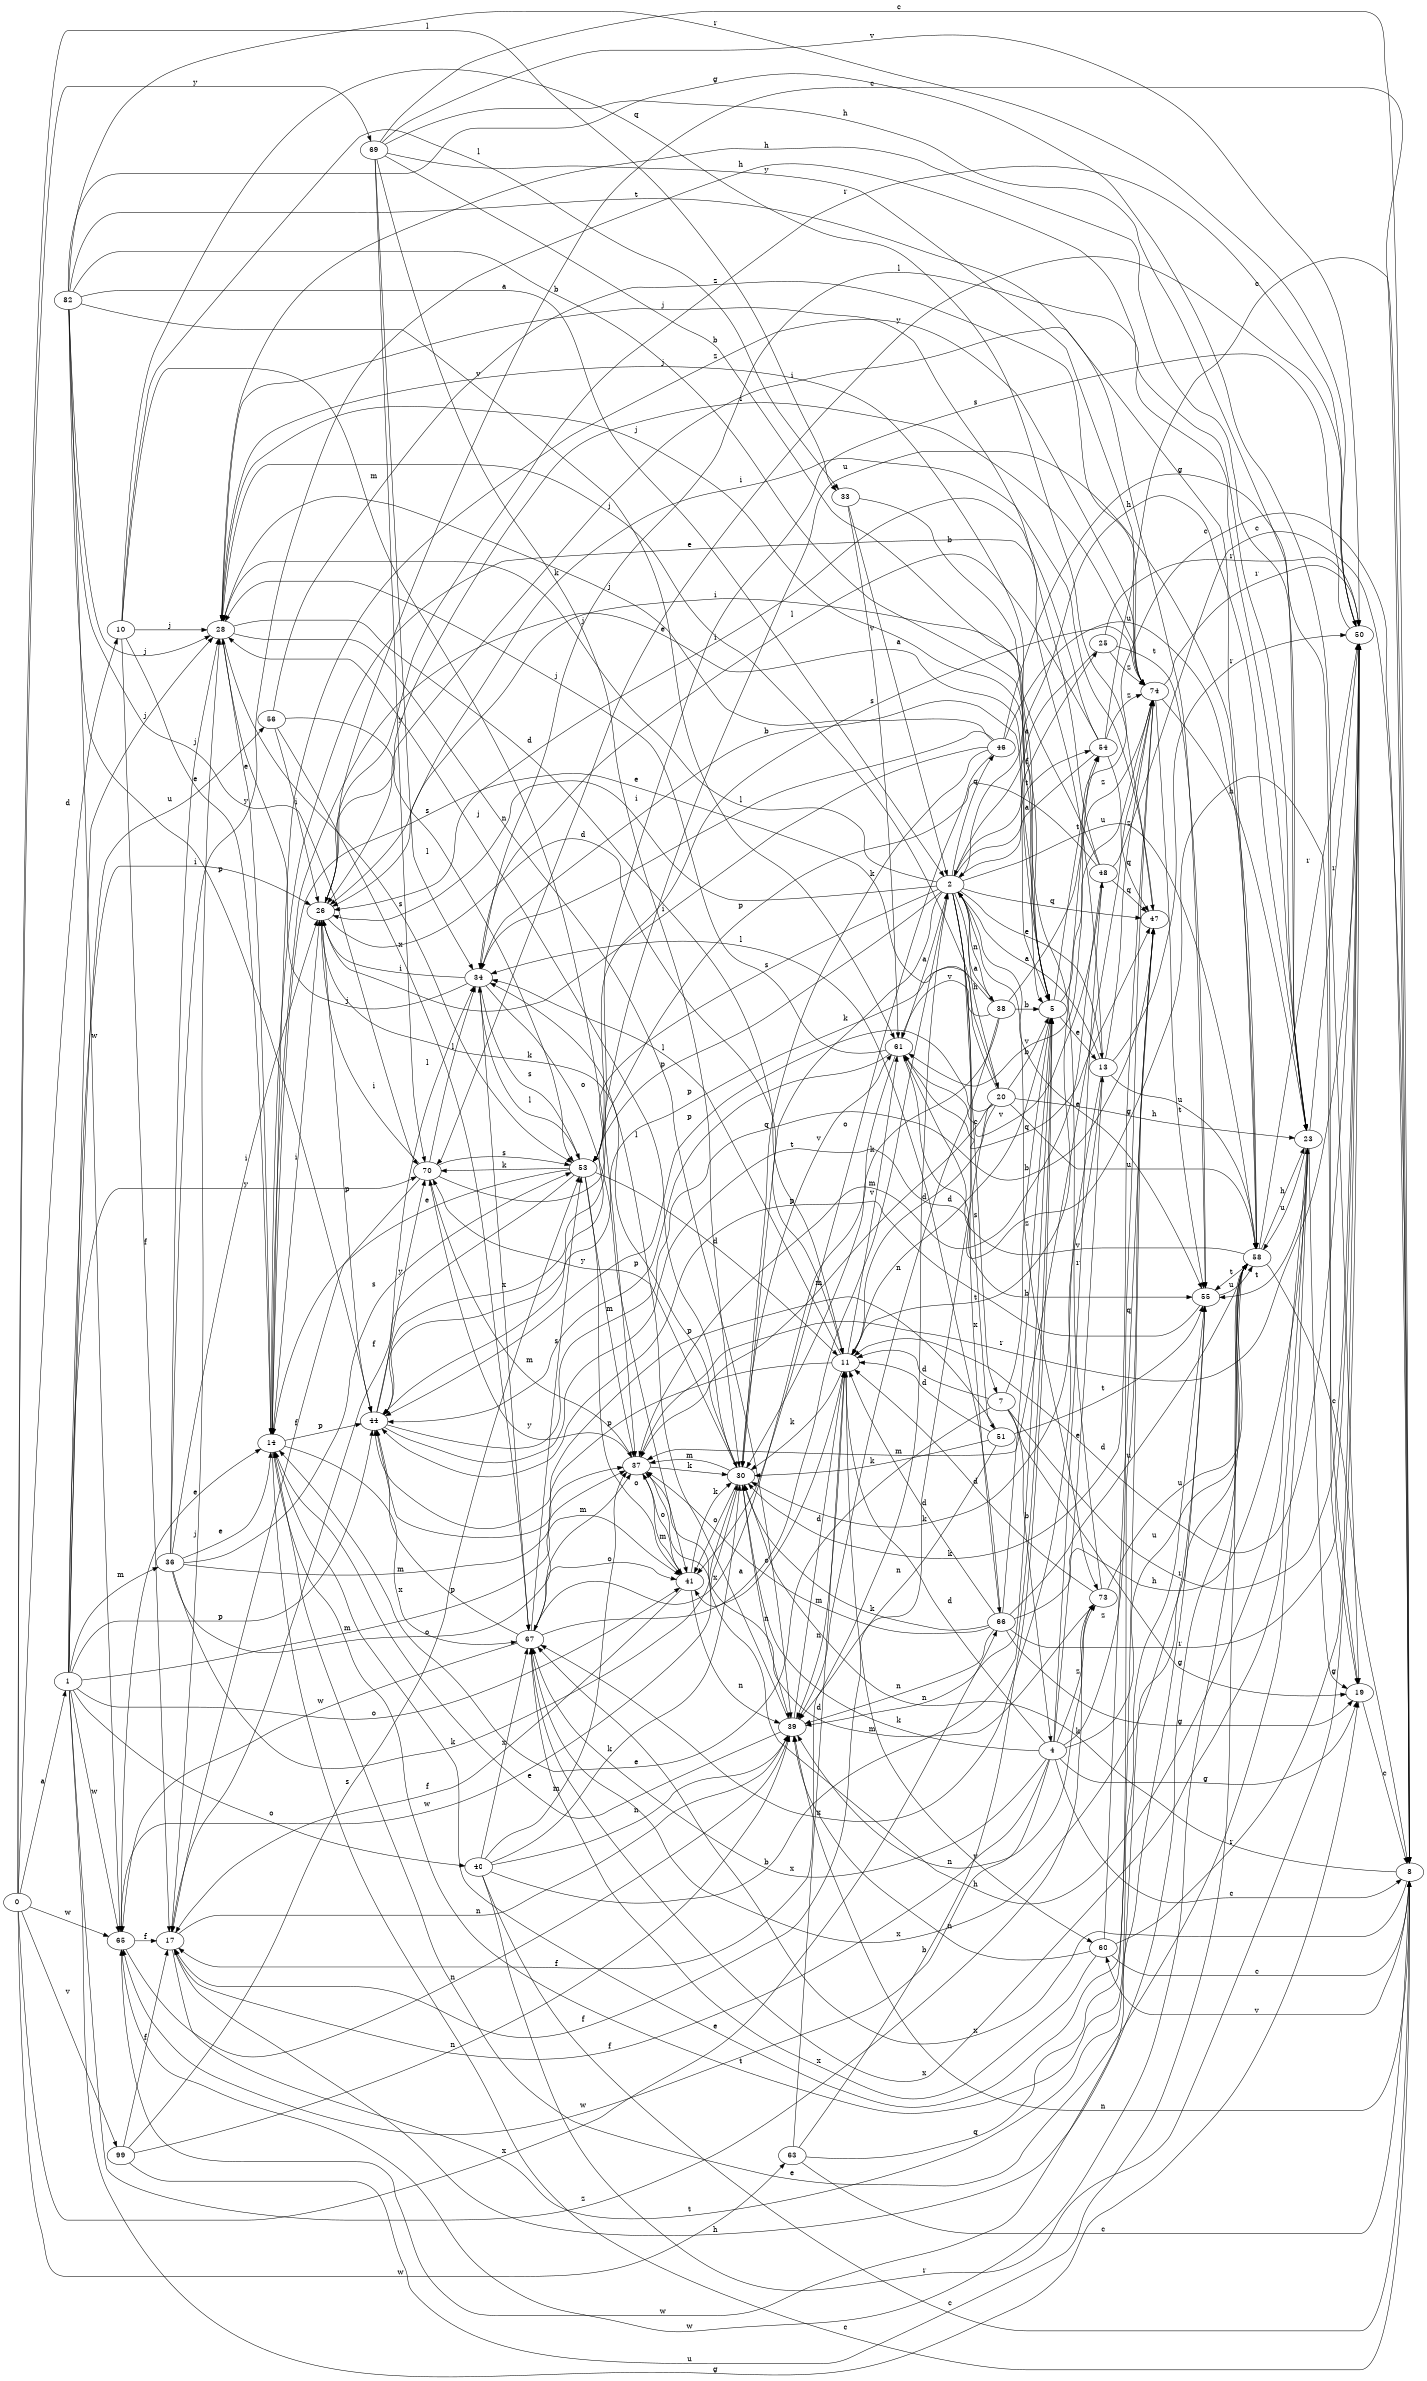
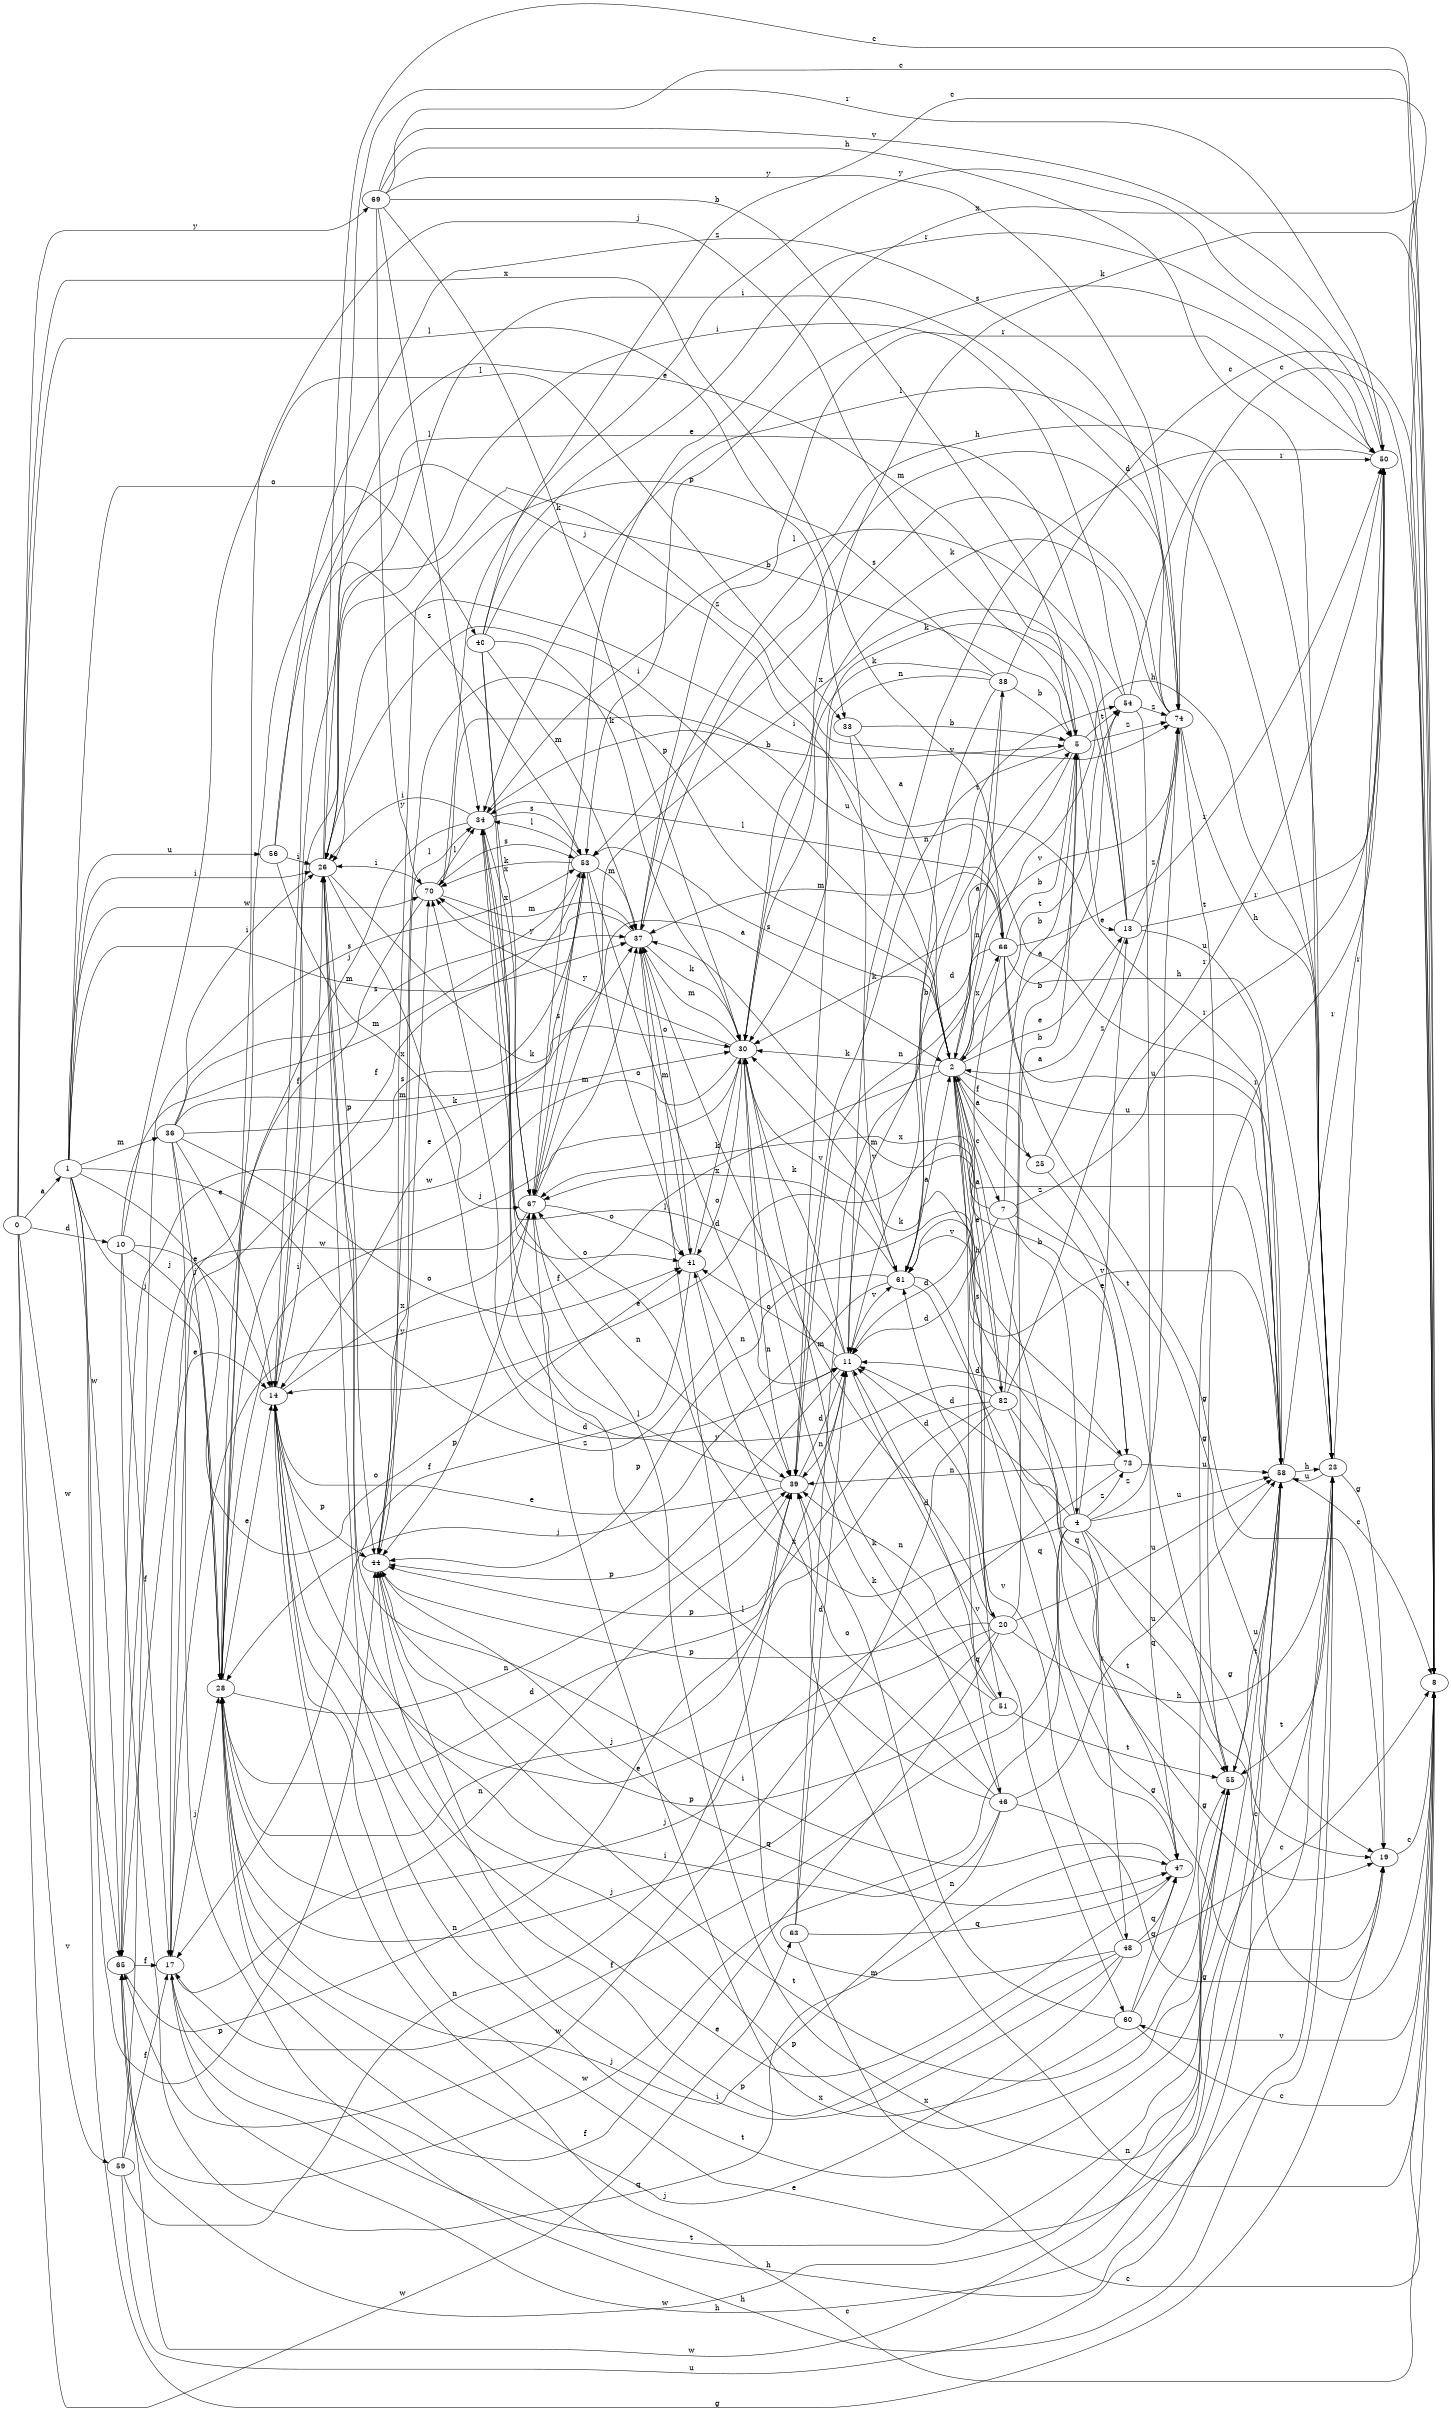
edge "25" -> "50": removed, label "r"
edge "2" -> "55": now "2" -> "82"
edge "1" -> "70": label "y" -> "w"
node "99": label "99" -> "59"
